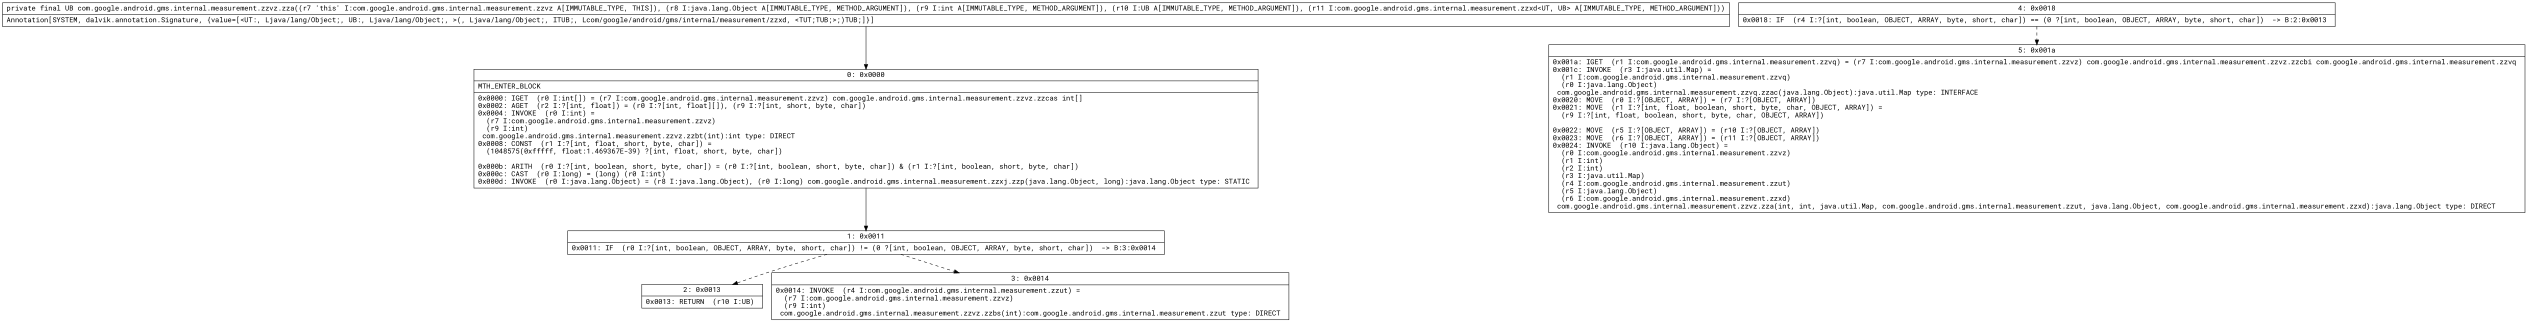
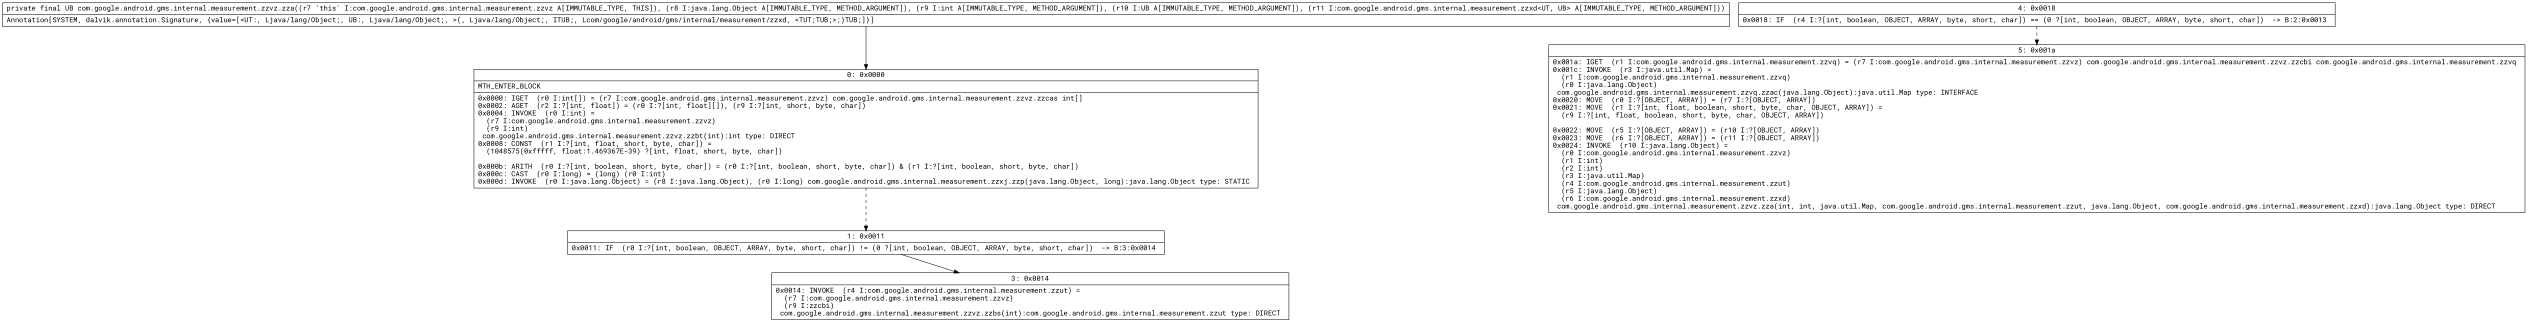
edge "0: 0x0000" -> "1: 0x0011": style solid -> dashed
edge "1: 0x0011" -> "3: 0x0014": style dashed -> solid
node "2: 0x0013": removed
node "3: 0x0014": text "(r9 I:int)" -> "(r9 I:zzcbi)"
